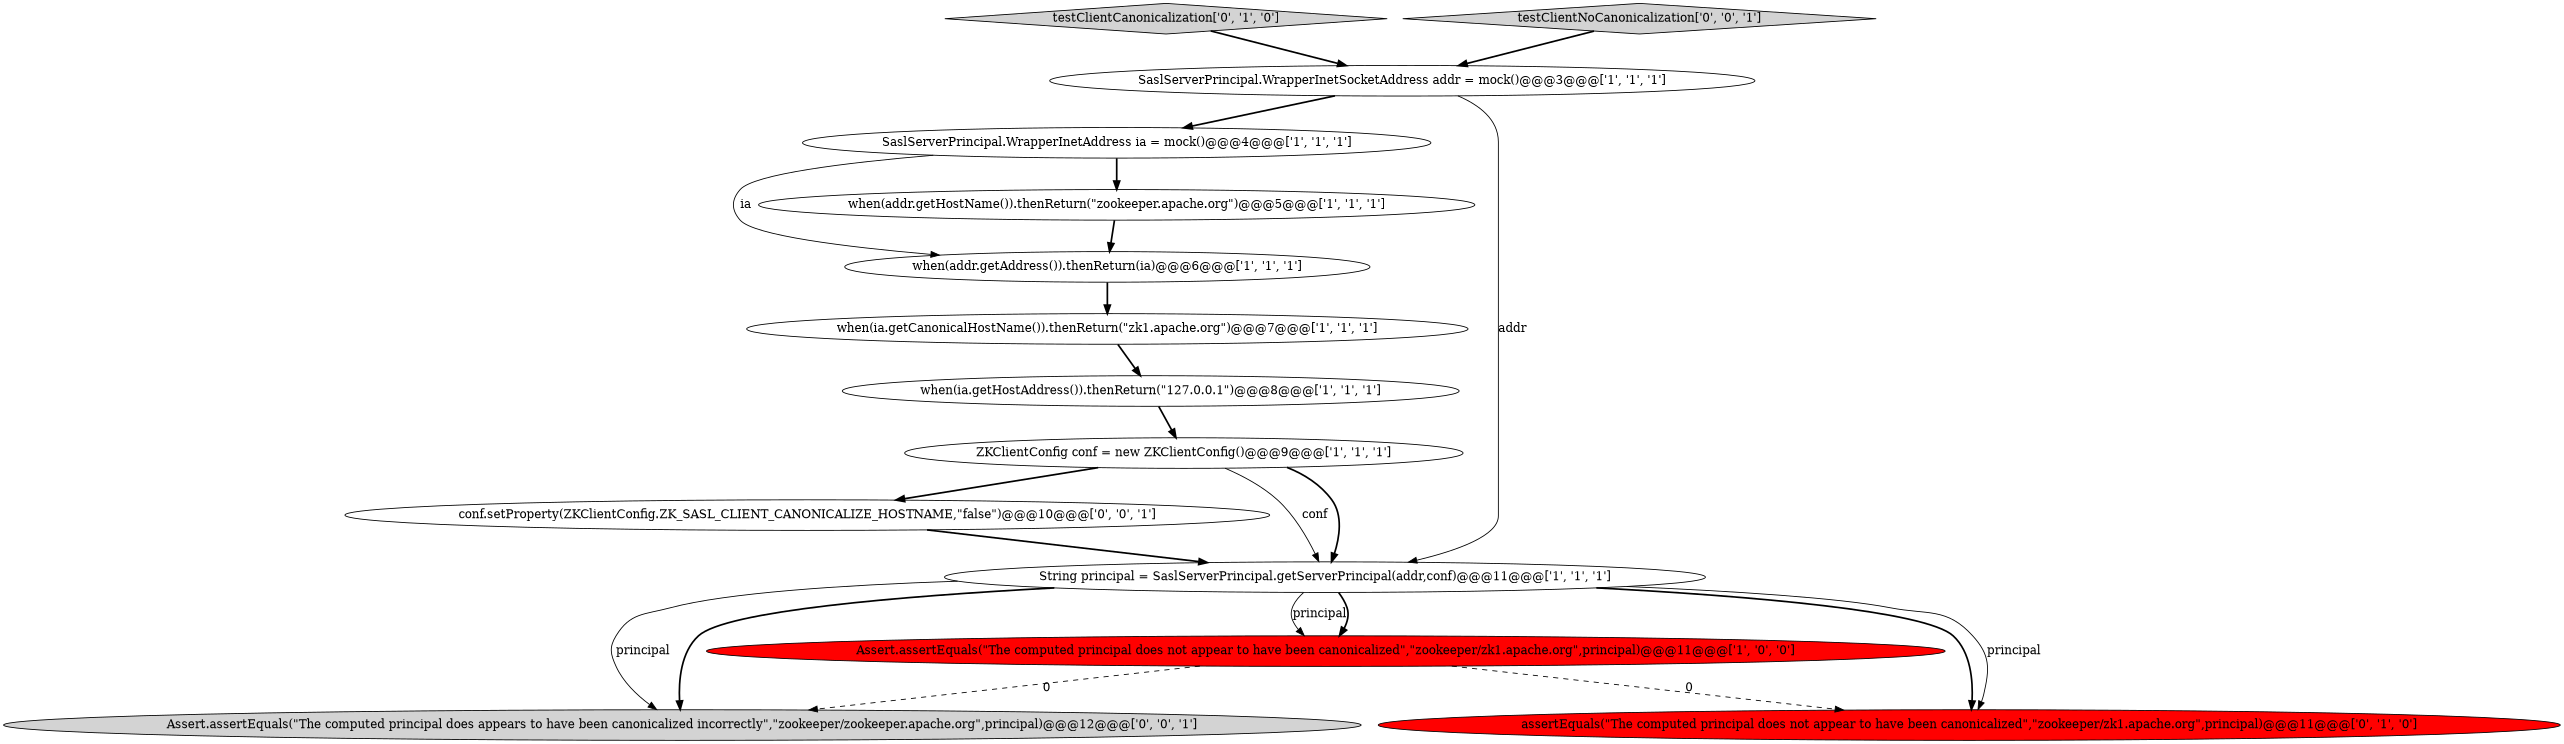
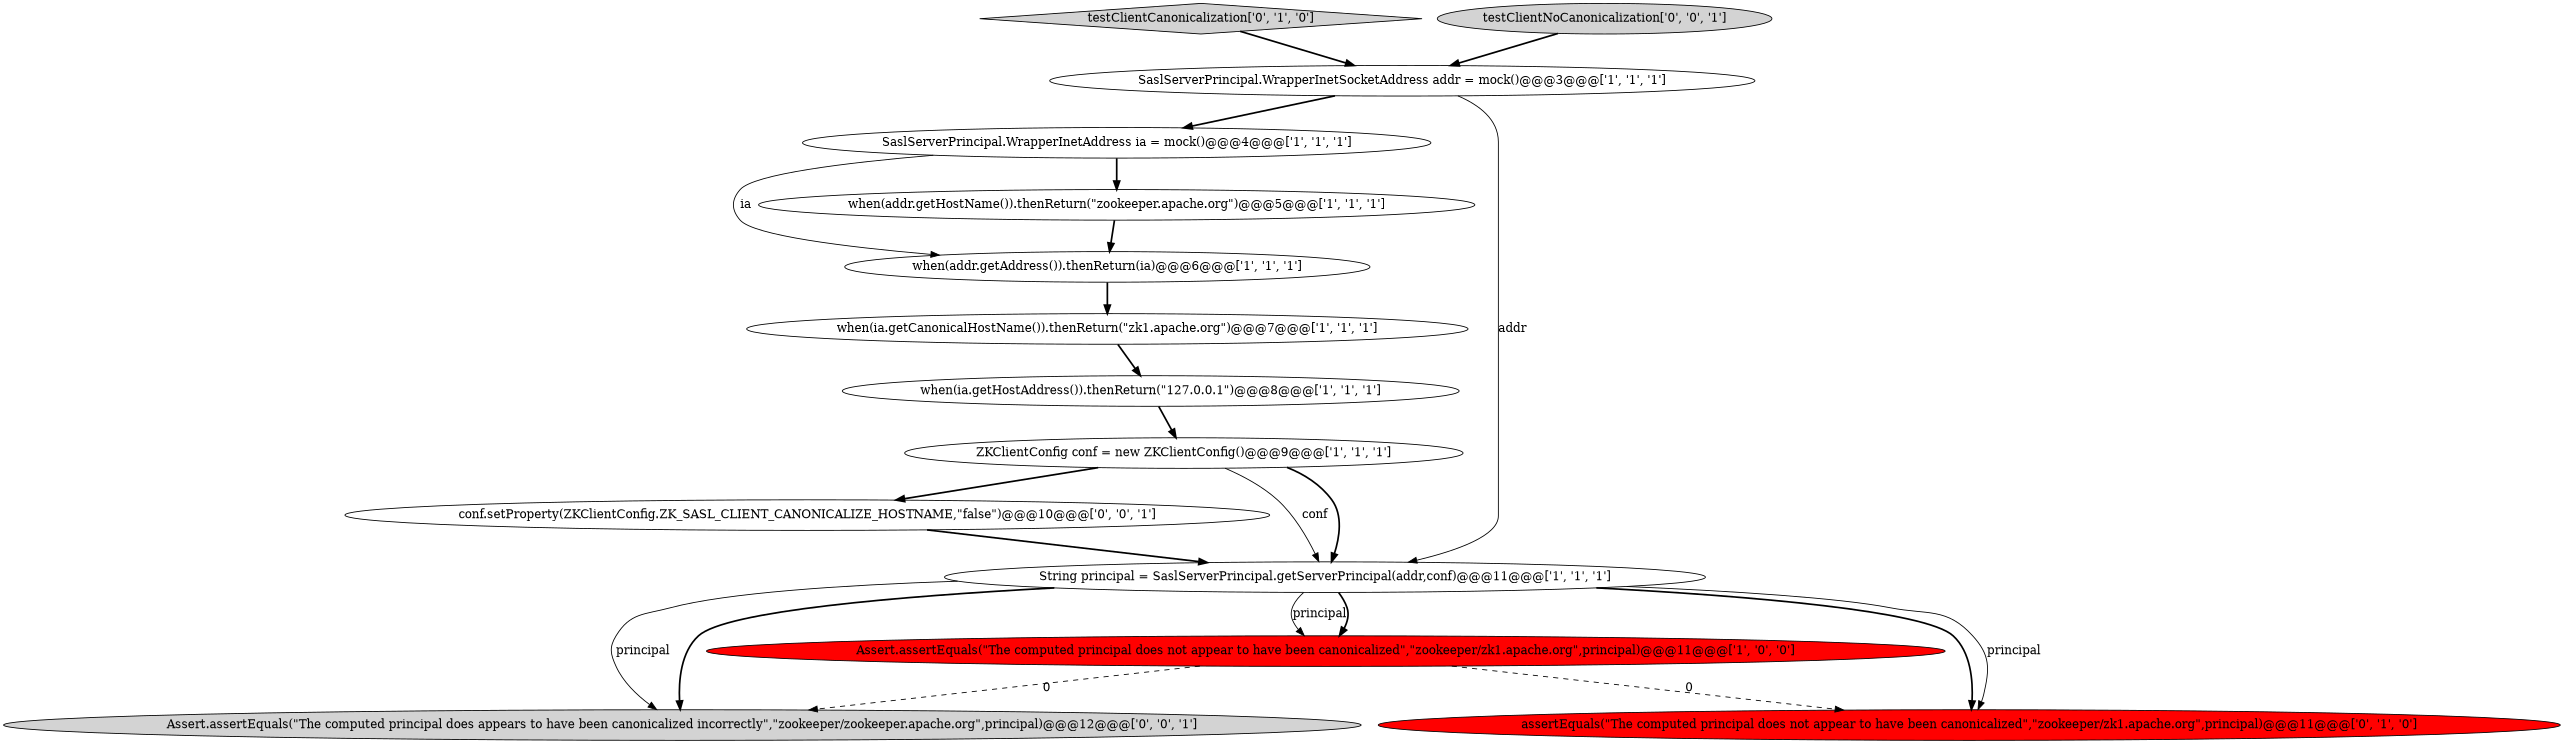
node "testClientNoCanonicalization['0', '0', '1']": shape diamond -> ellipse
